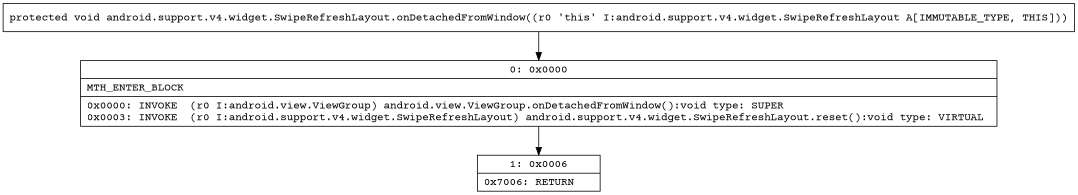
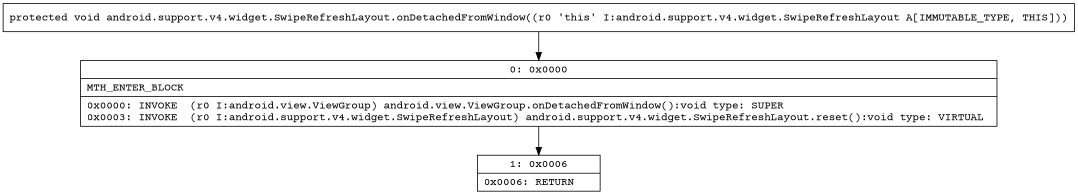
node "1: 0x0006": text "0x7006: RETURN" -> "0x0006: RETURN"
